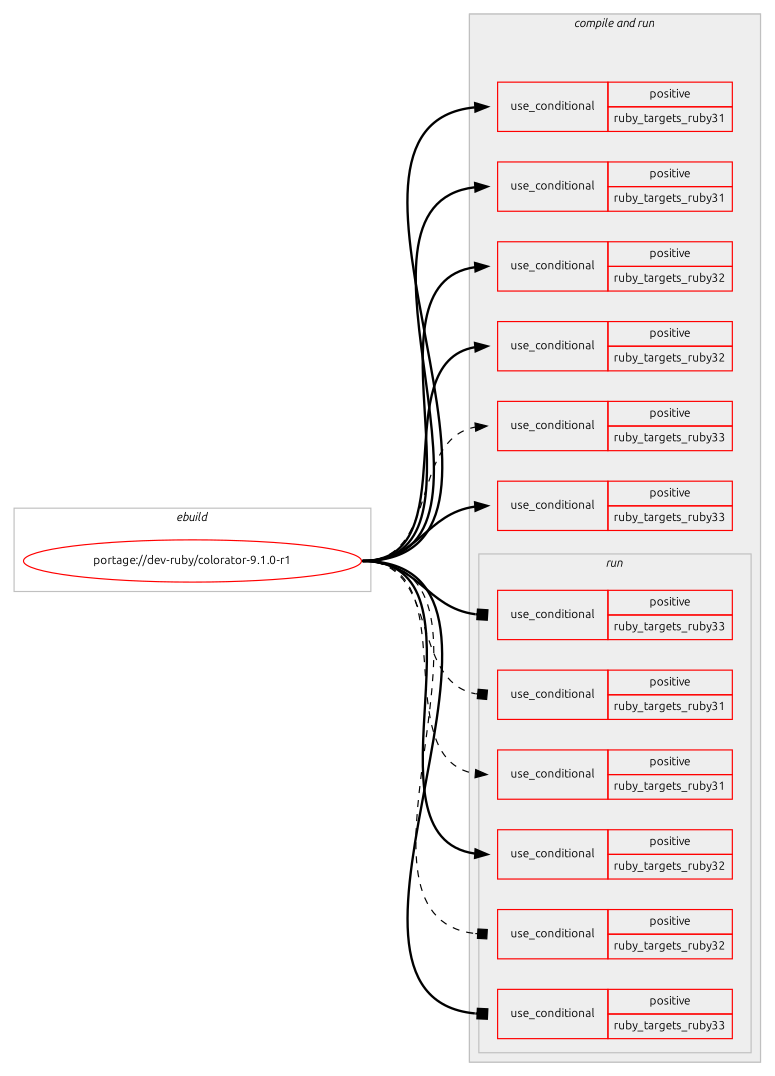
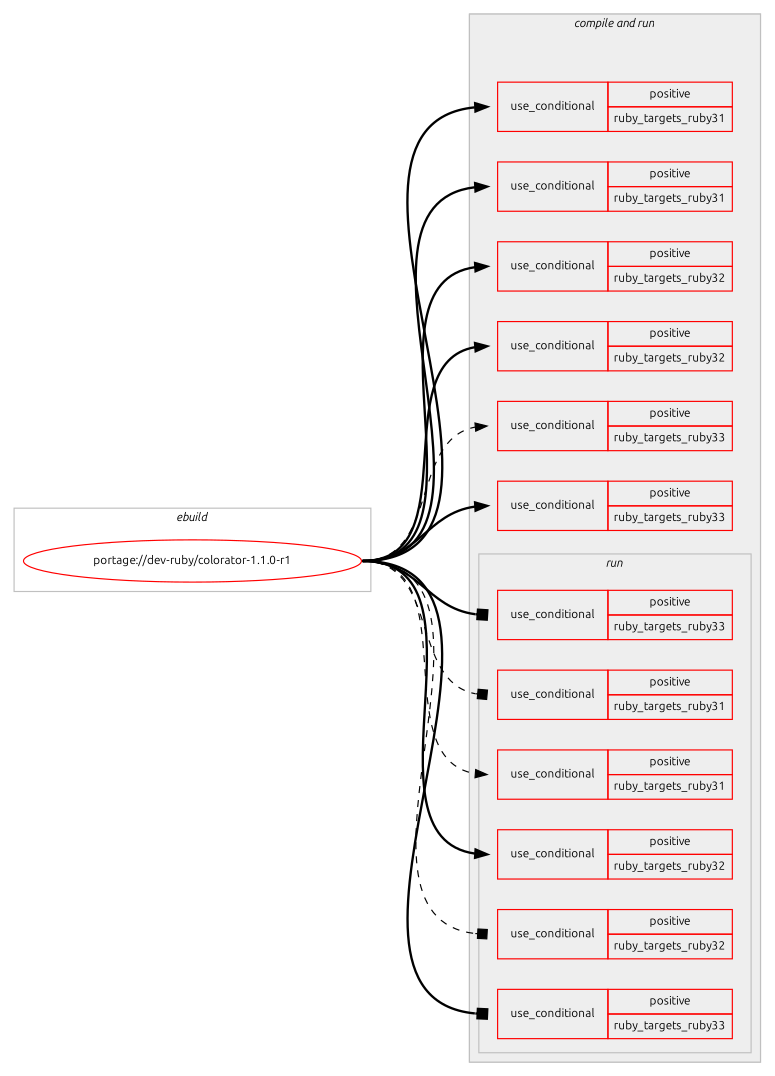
node "portage://dev-ruby/colorator-9.1.0-r1": label "portage://dev-ruby/colorator-9.1.0-r1" -> "portage://dev-ruby/colorator-1.1.0-r1"
